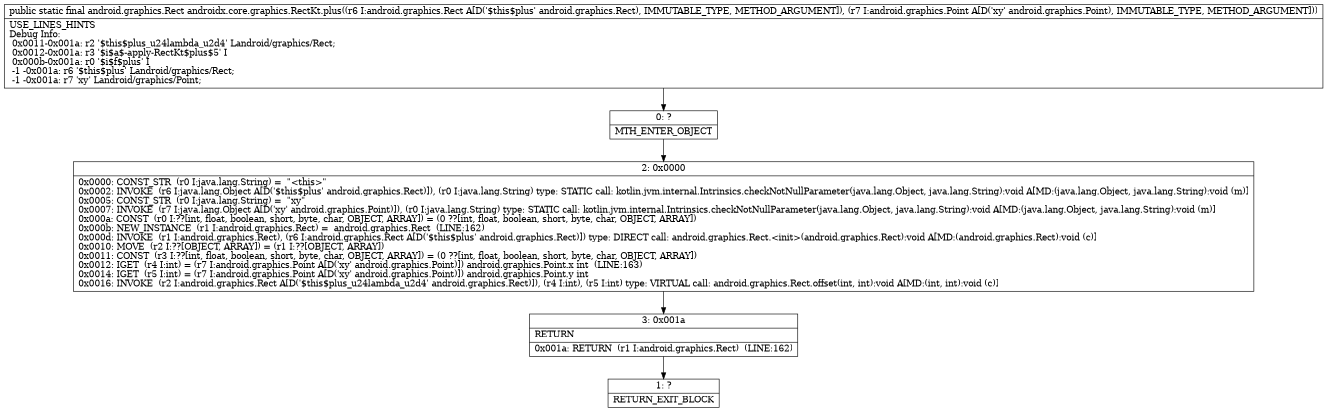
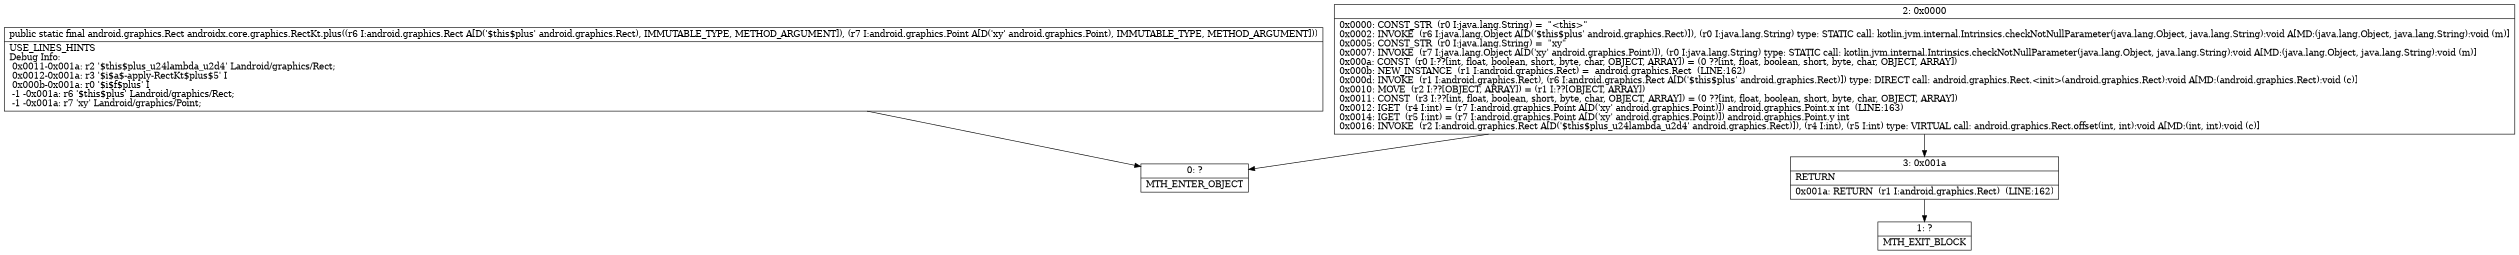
edge "0: ?" -> "2: 0x0000": reversed
node "1: ?": text "RETURN_EXIT_BLOCK" -> "MTH_EXIT_BLOCK"
